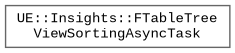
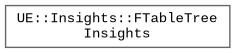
node "UE::Insights::FTableTree ViewSortingAsyncTask": label "UE::Insights::FTableTree ViewSortingAsyncTask" -> "UE::Insights::FTableTree Insights"
